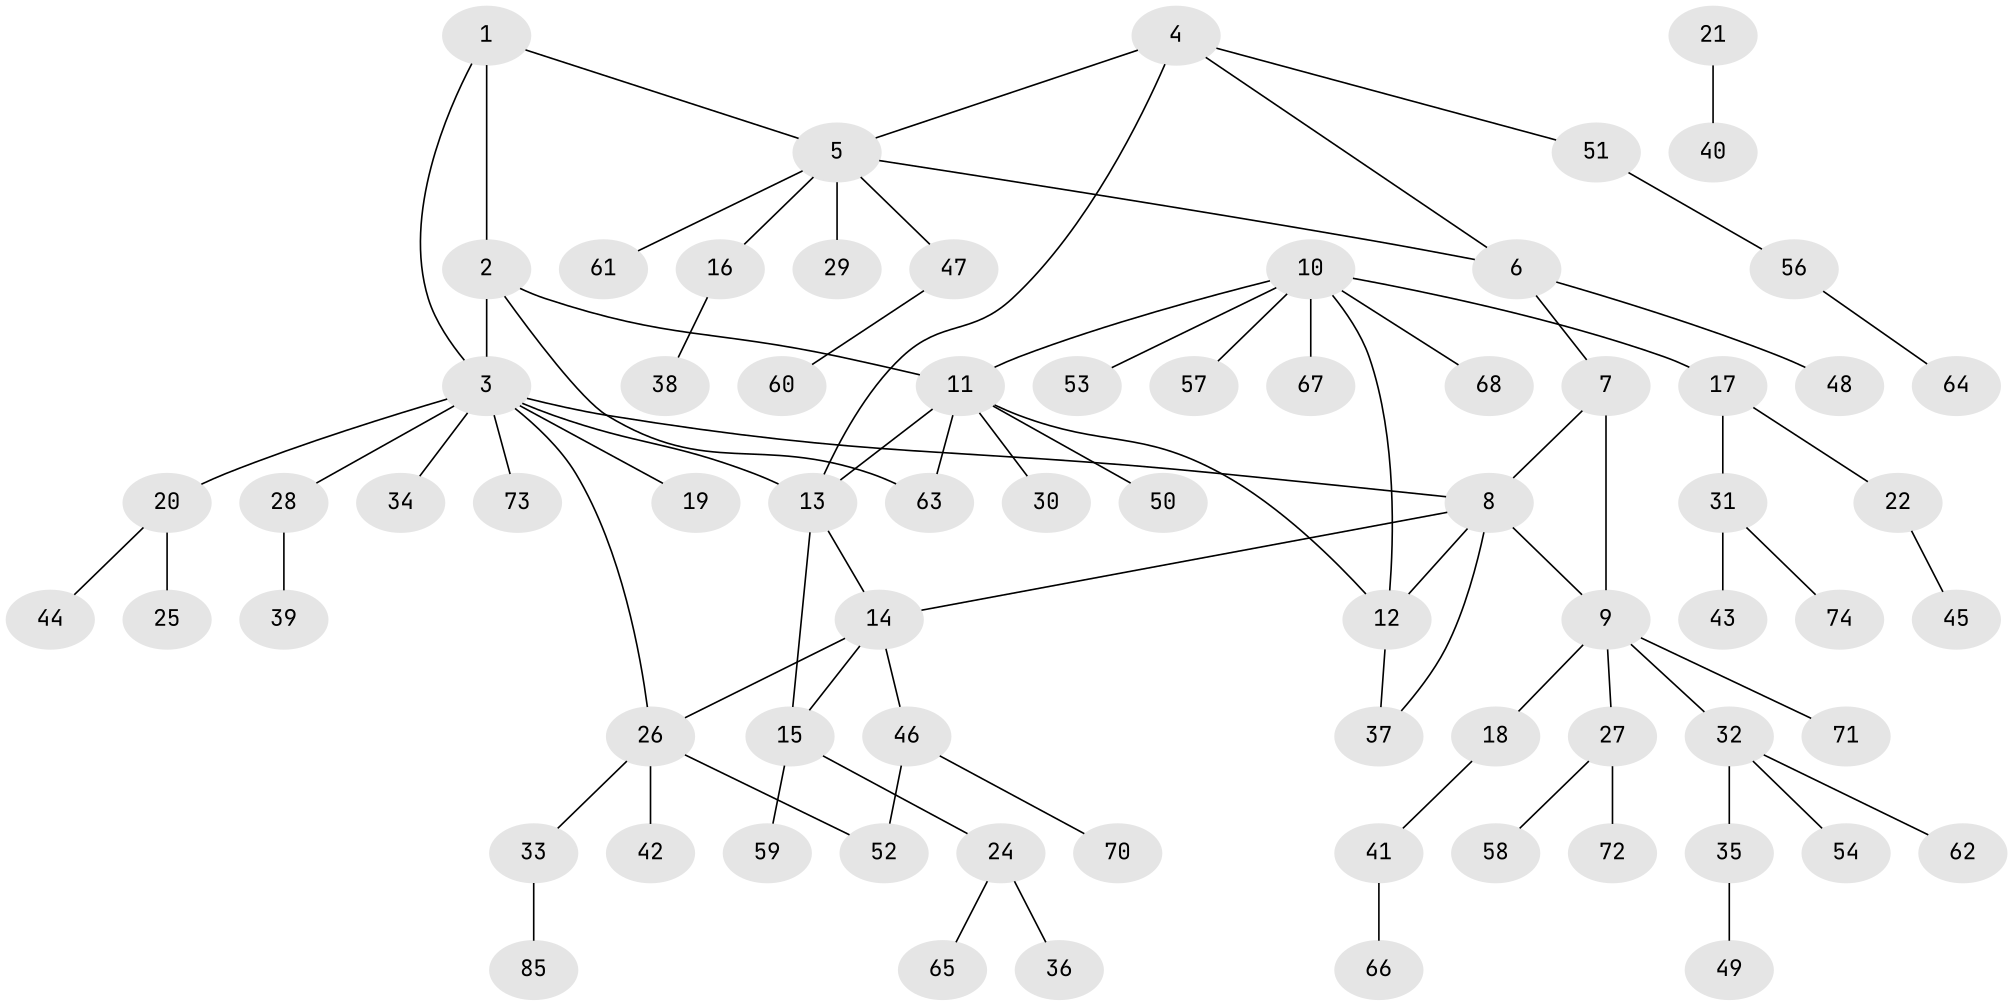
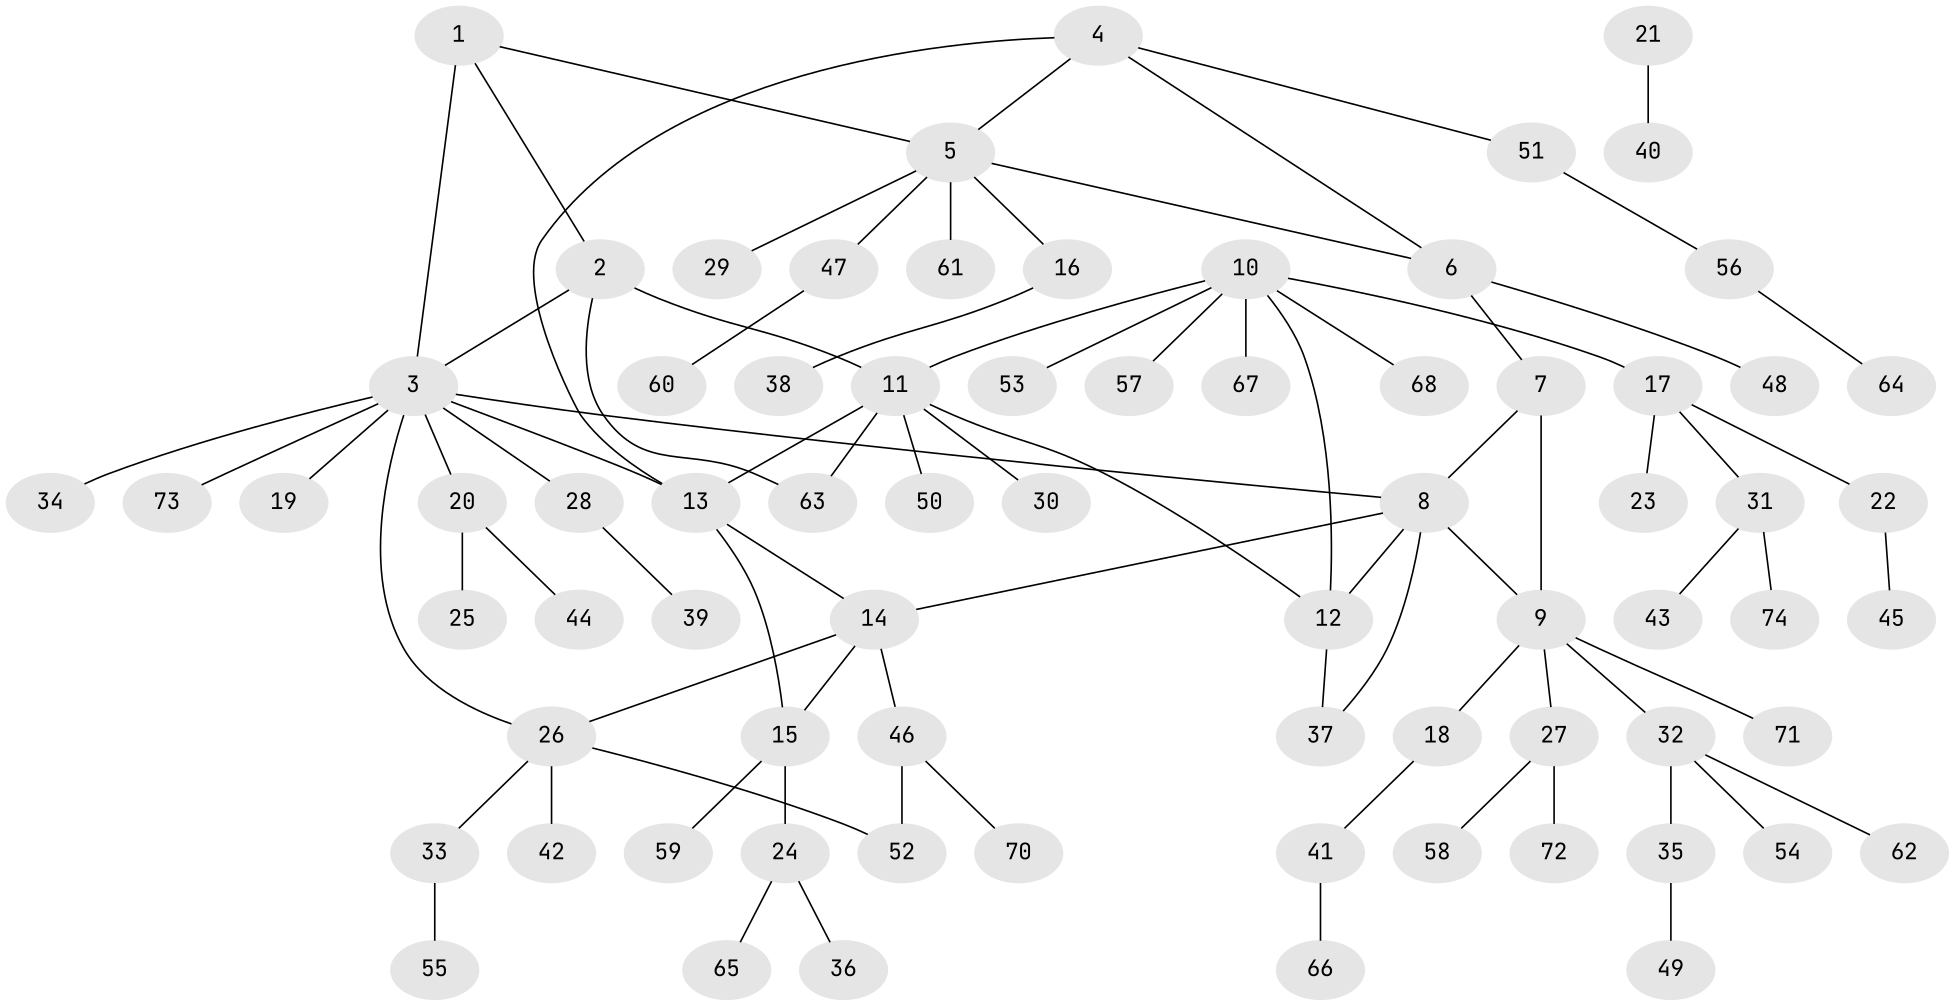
node "23": added
node "85": label "85" -> "55"
